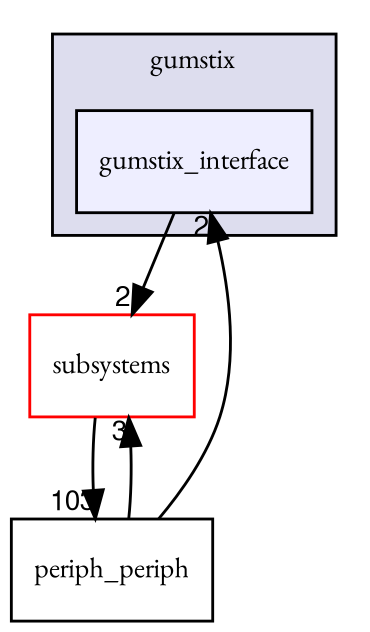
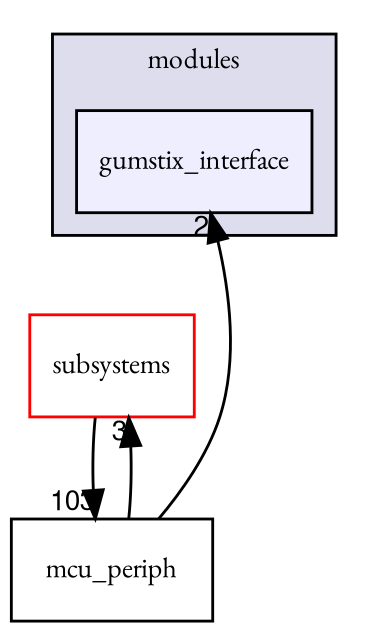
cluster "gumstix": label "gumstix" -> "modules"
edge "gumstix_interface" -> "subsystems": removed
node "periph_periph": label "periph_periph" -> "mcu_periph"
